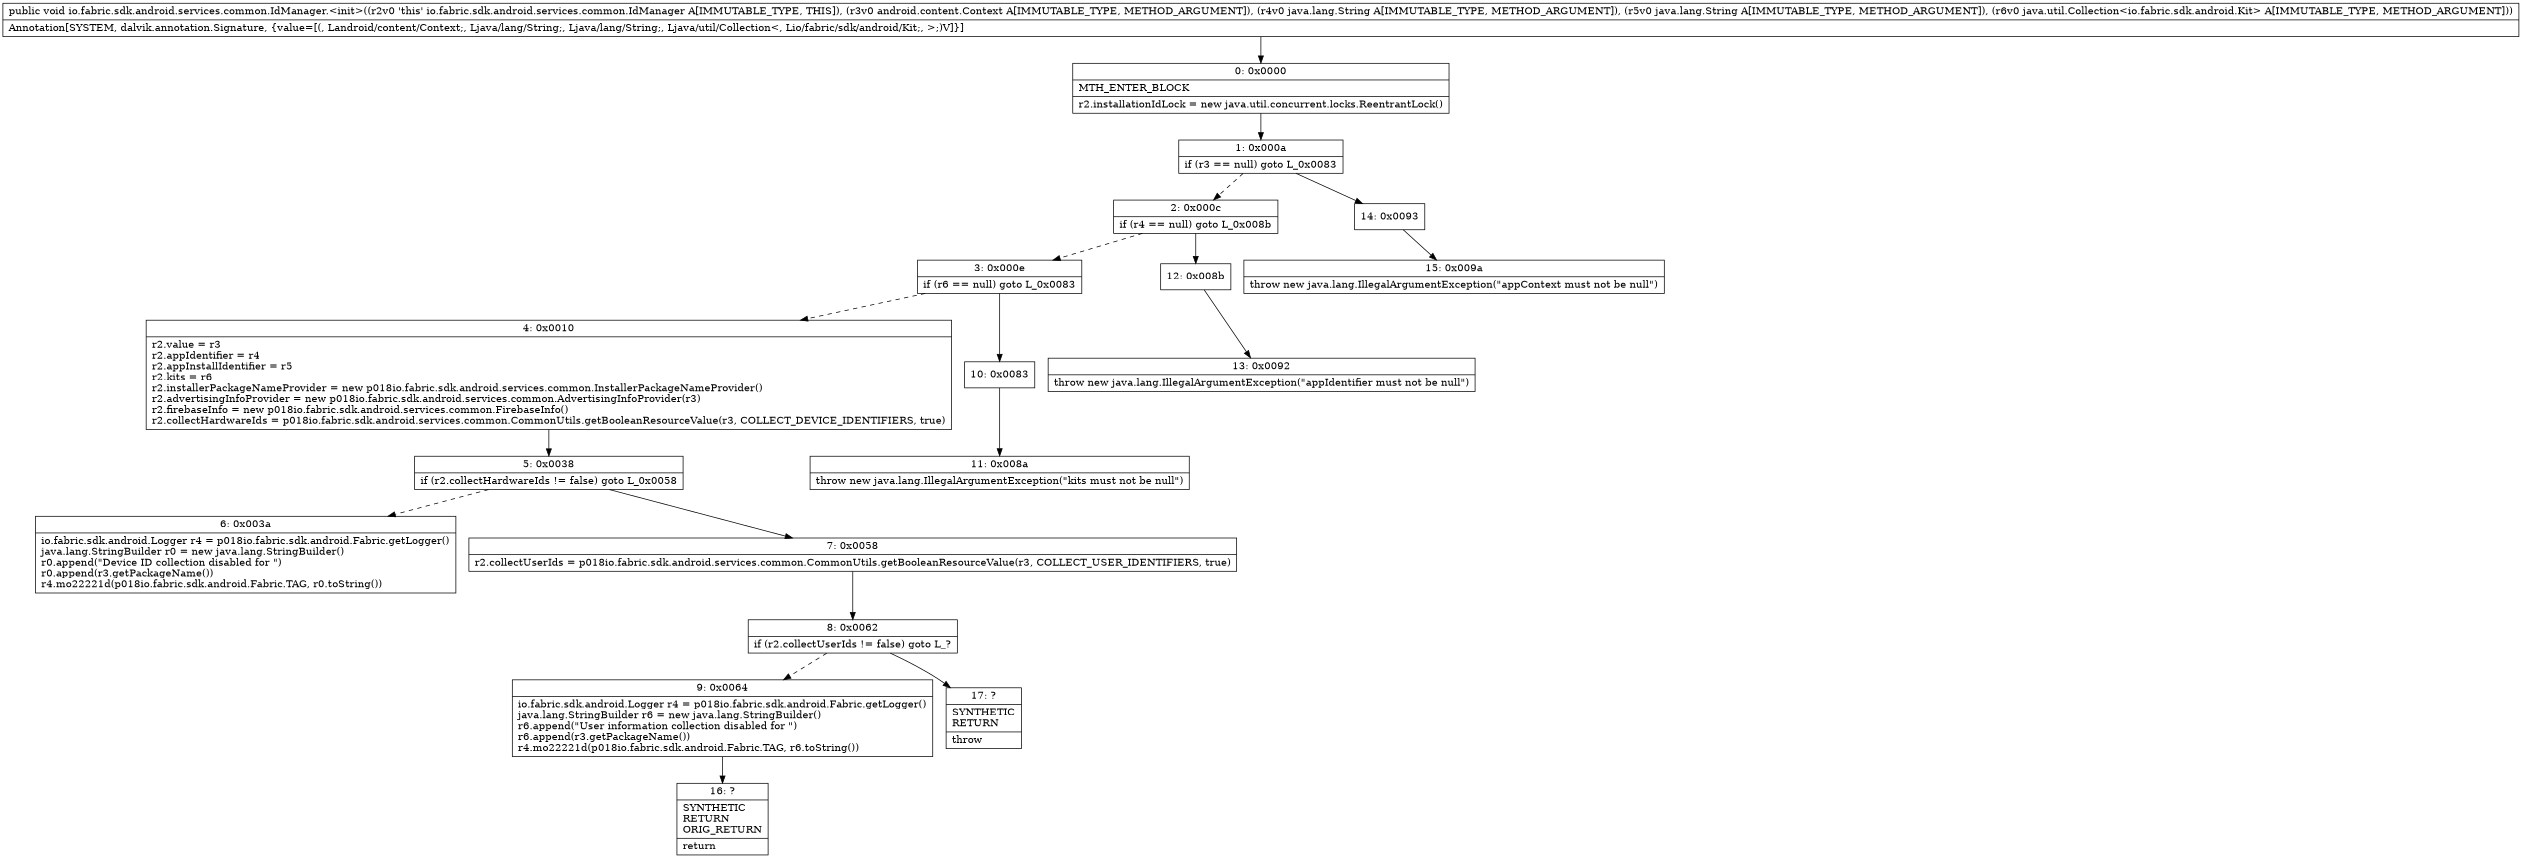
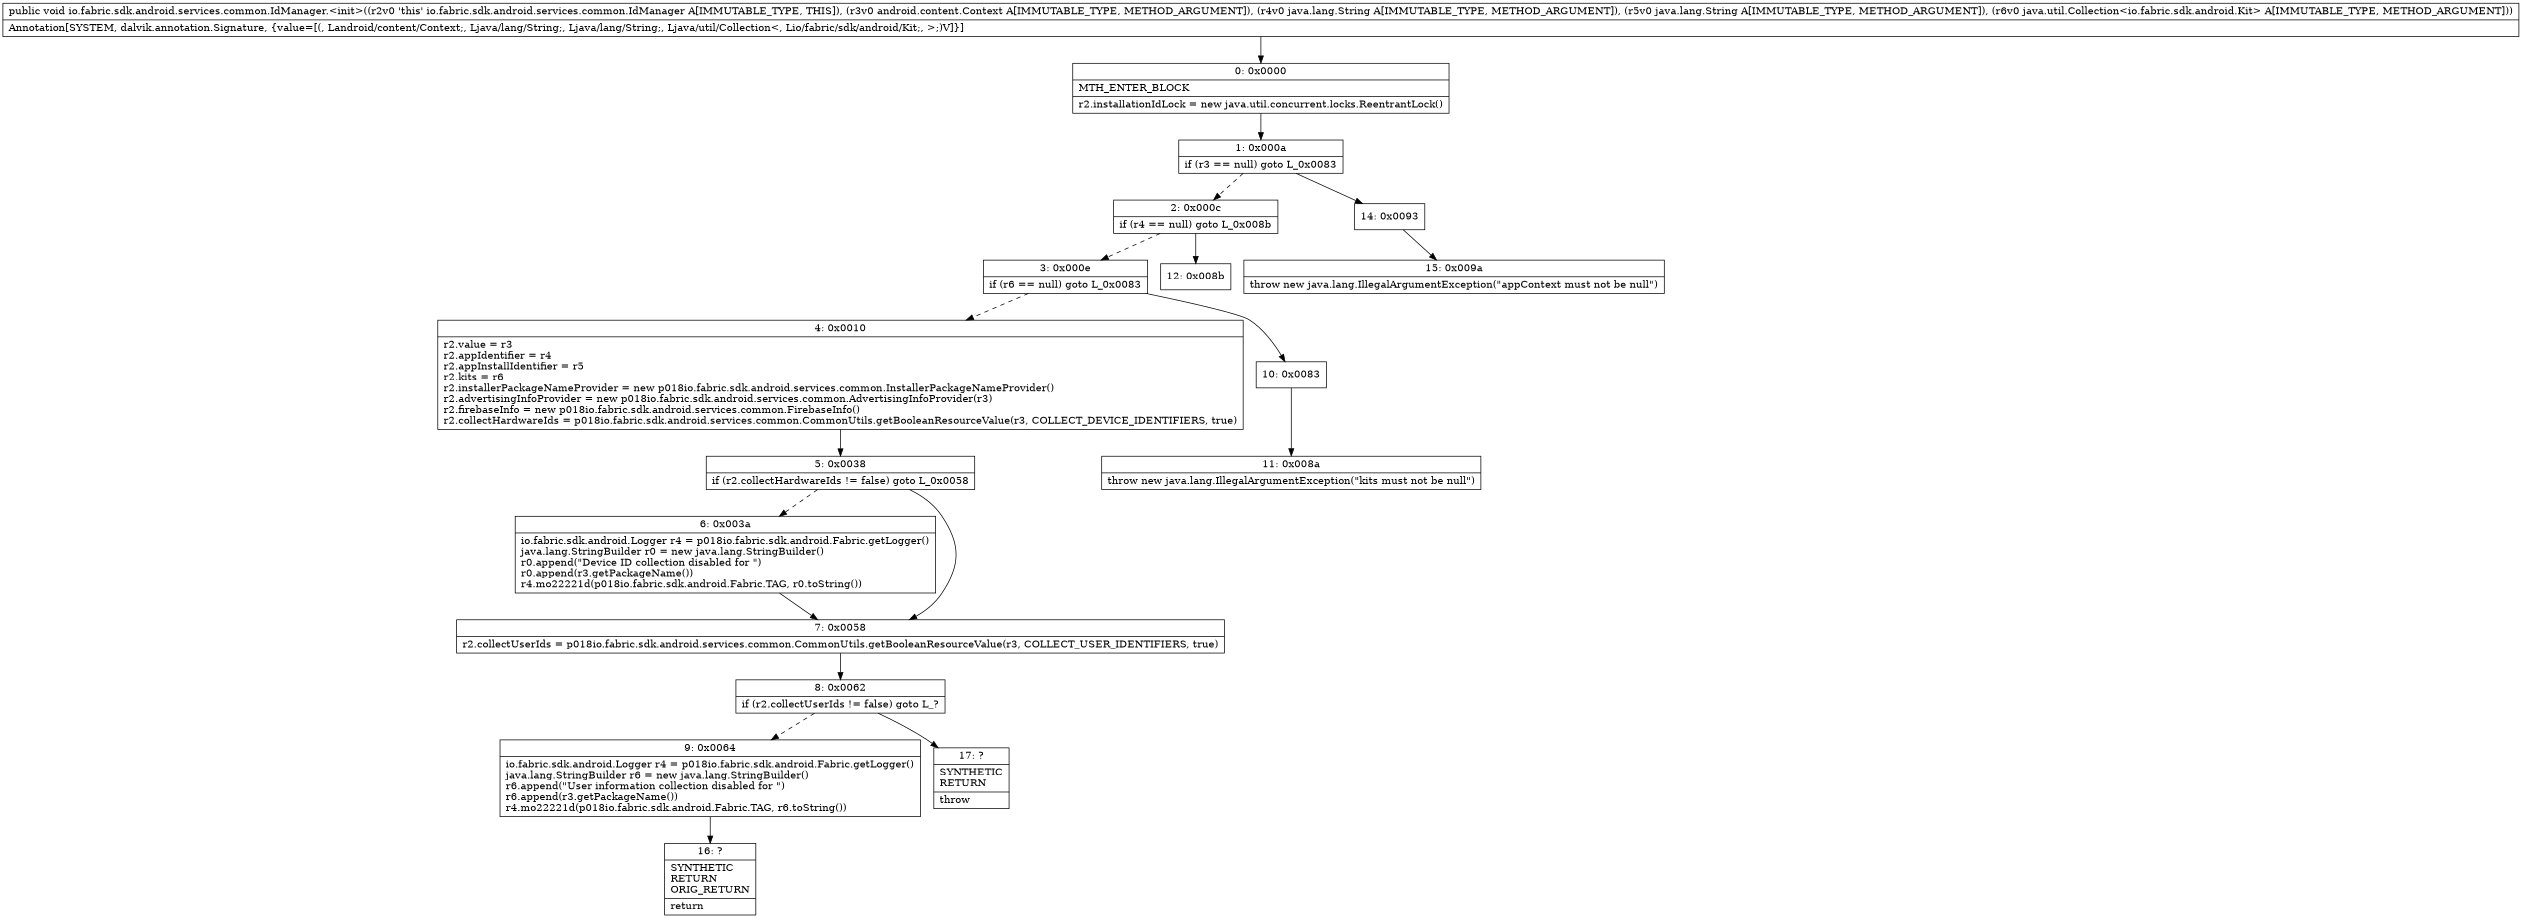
node "13: 0x0092": removed
edge "6: 0x003a" -> "7: 0x0058": added
